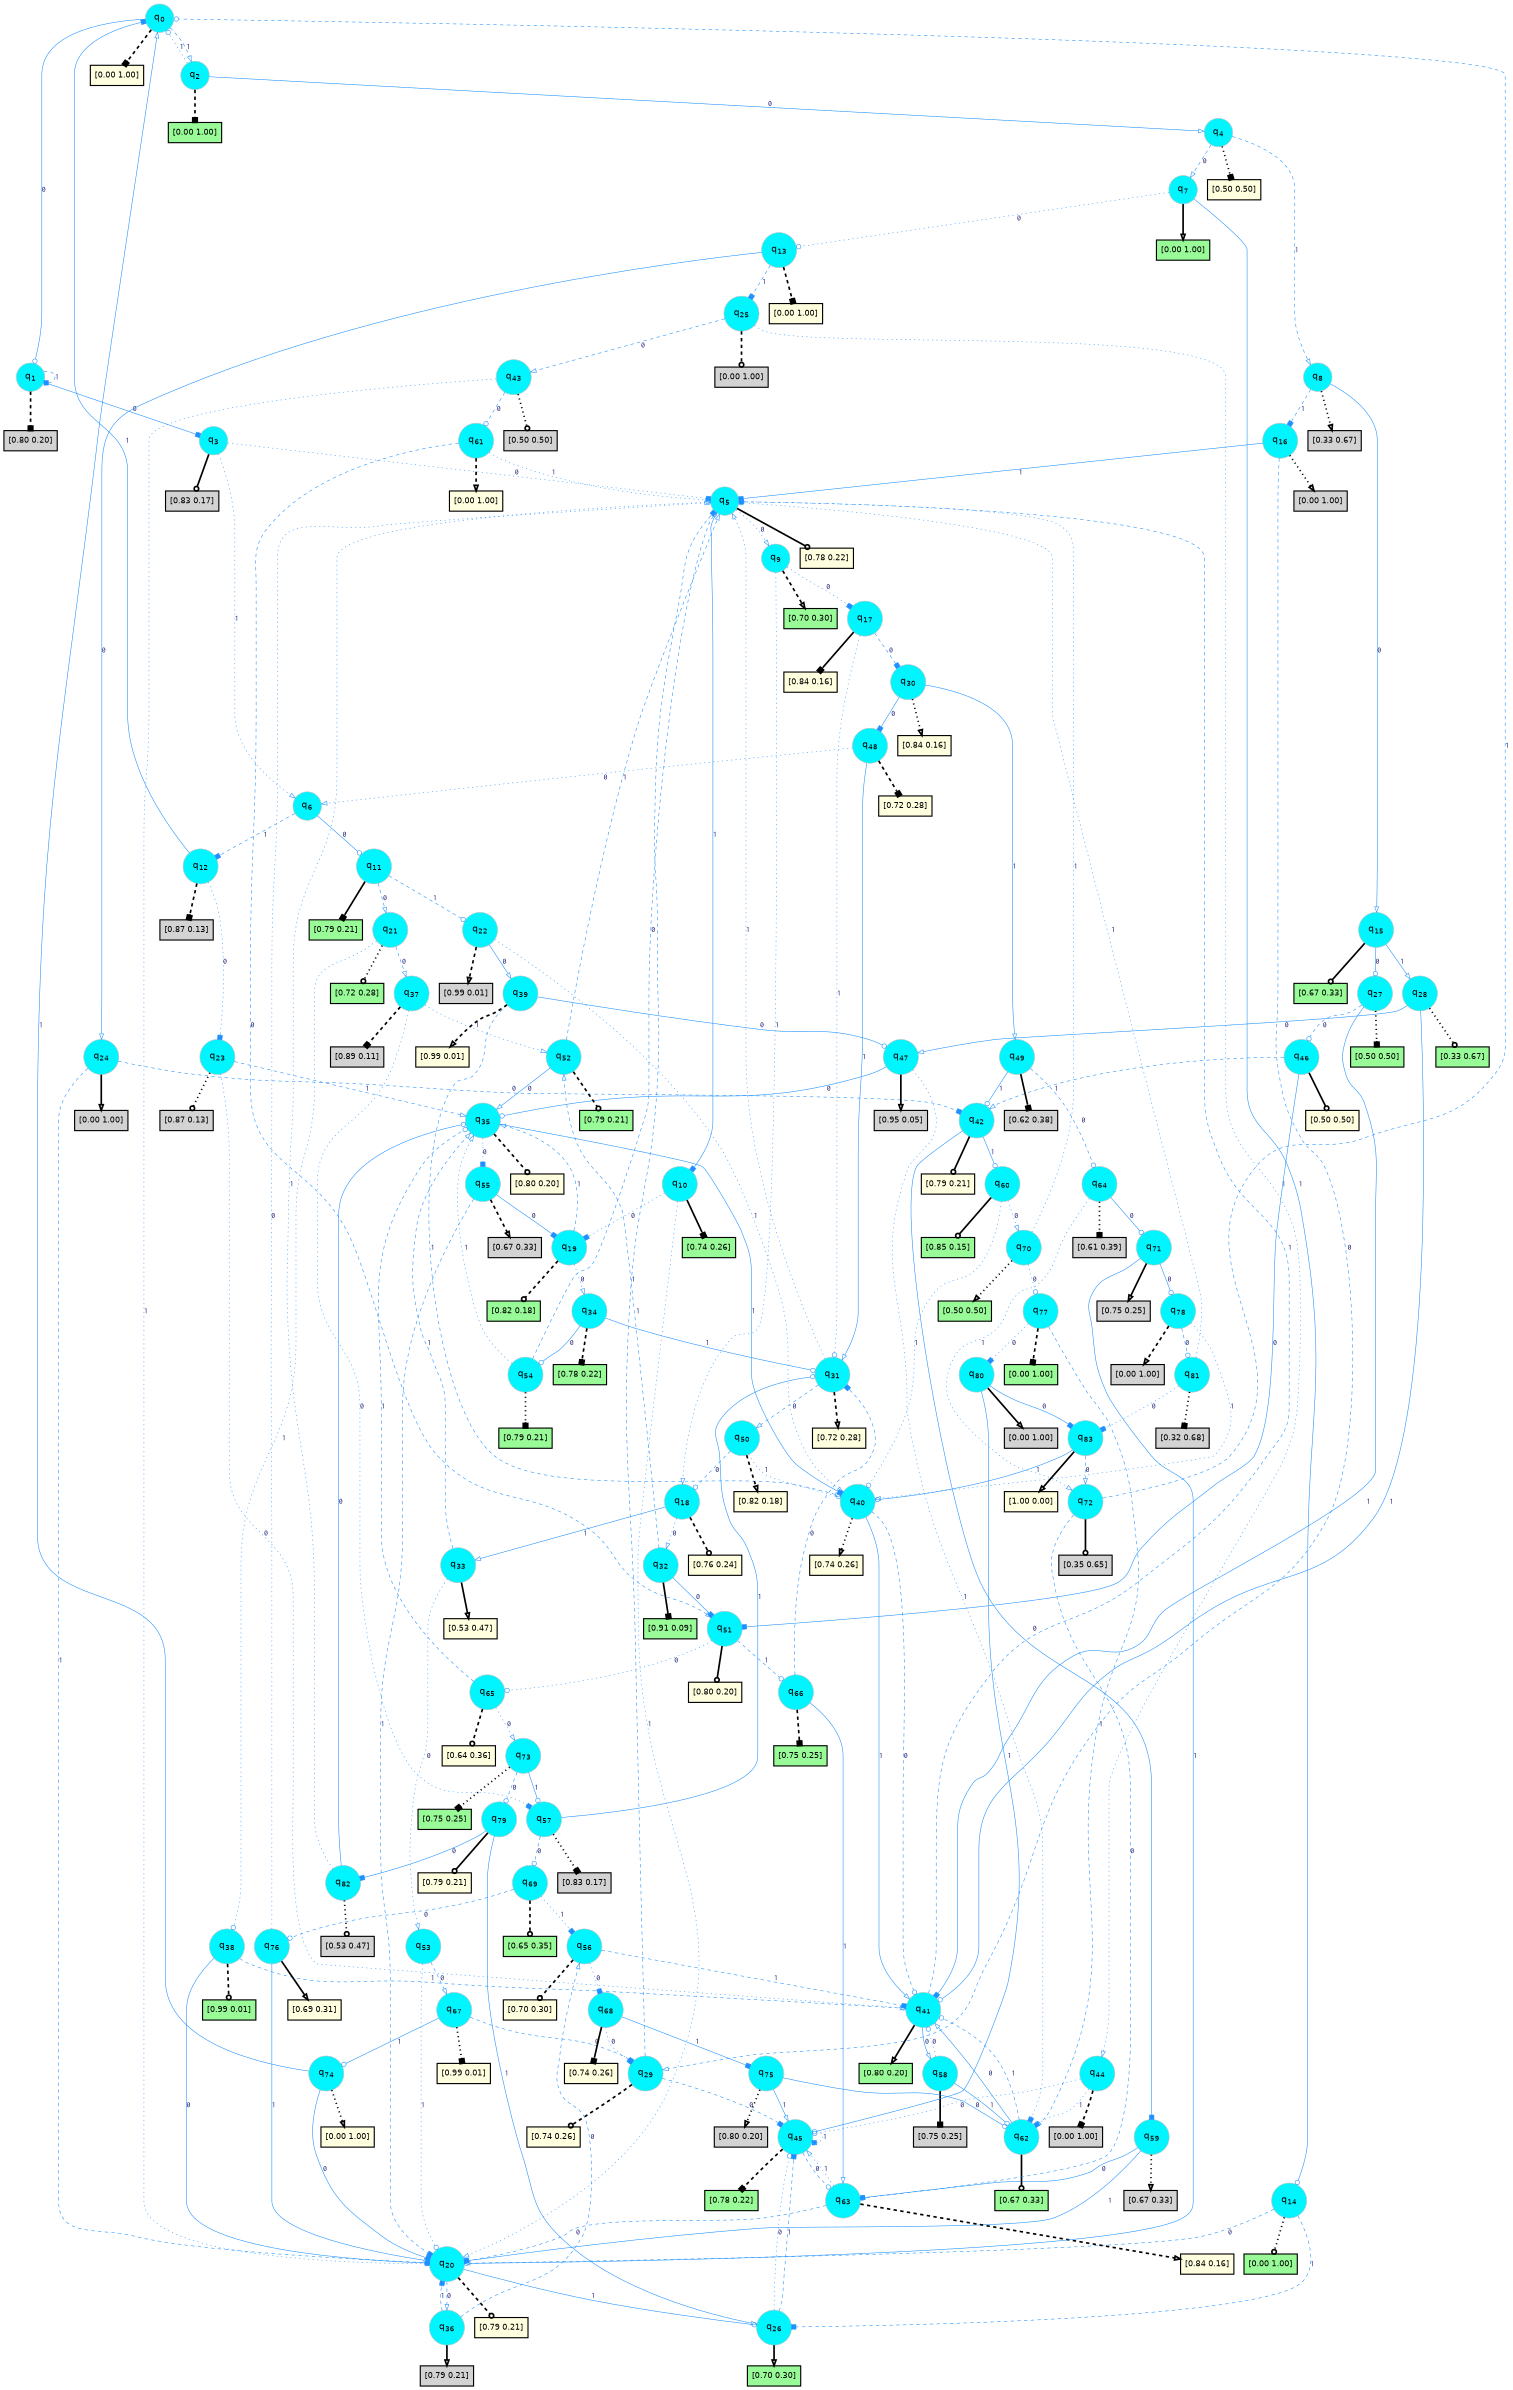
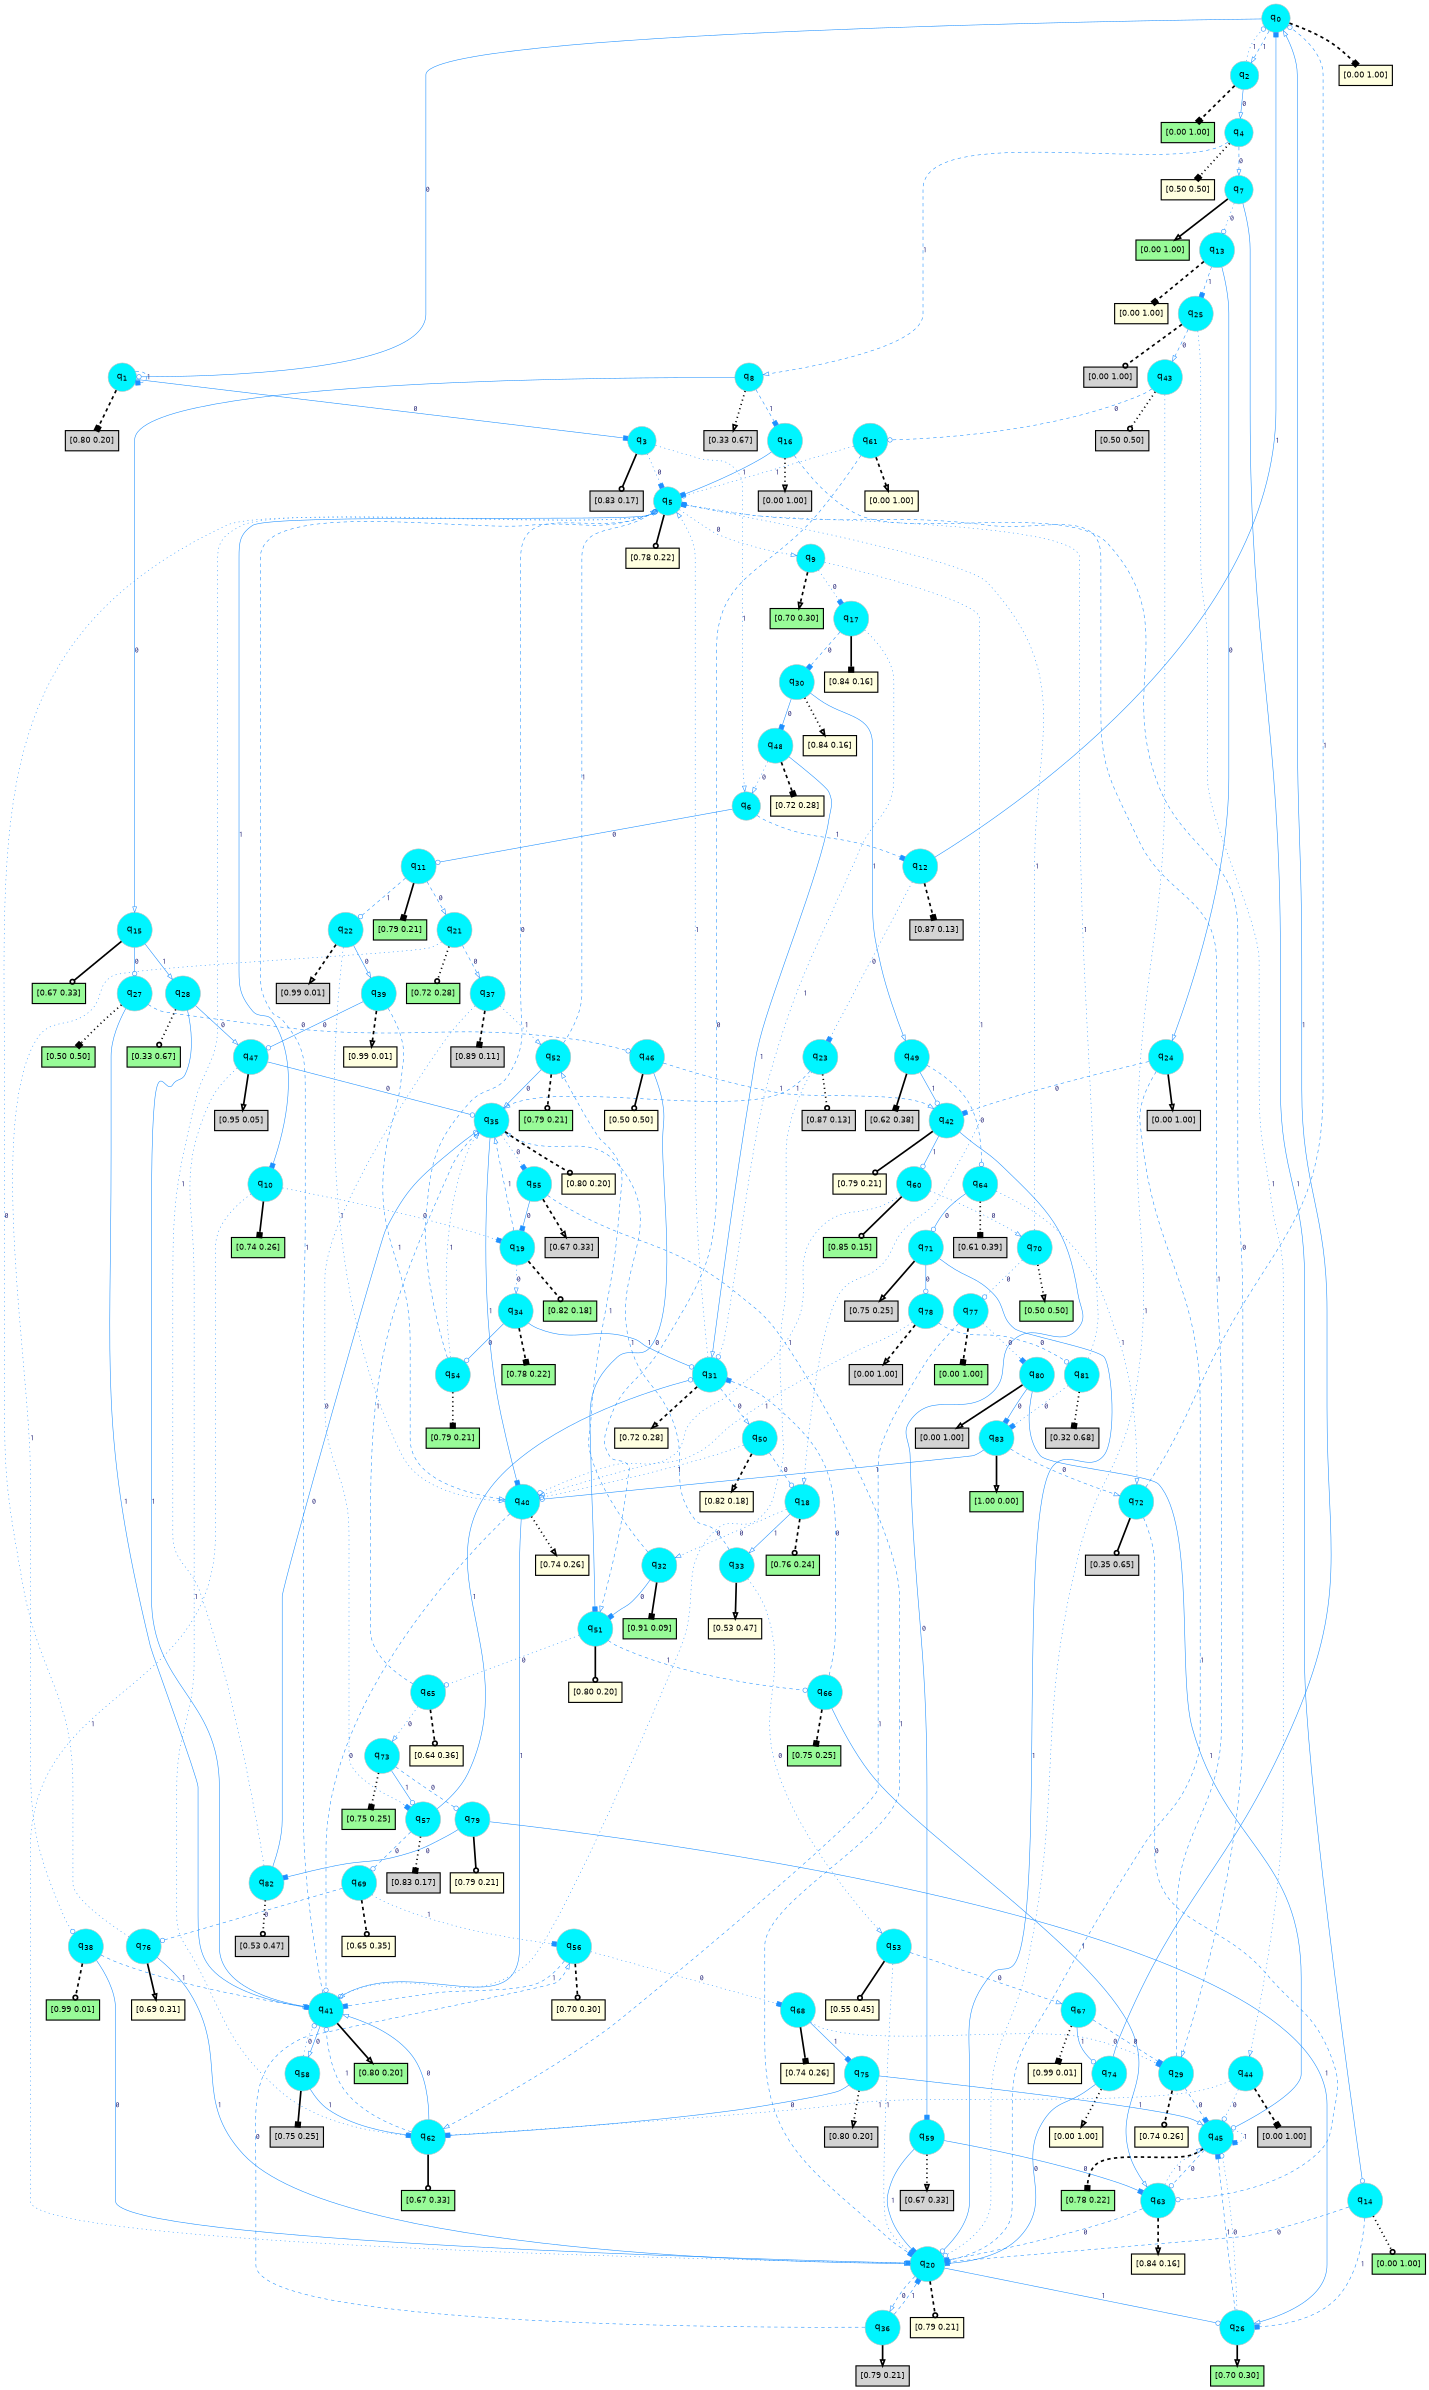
node "[1.00 0.00]": fillcolor lightyellow -> palegreen
node "[0.76 0.24]": fillcolor lightyellow -> palegreen
node "[0.65 0.35]": fillcolor palegreen -> lightyellow
node "[0.55 0.45]": added
